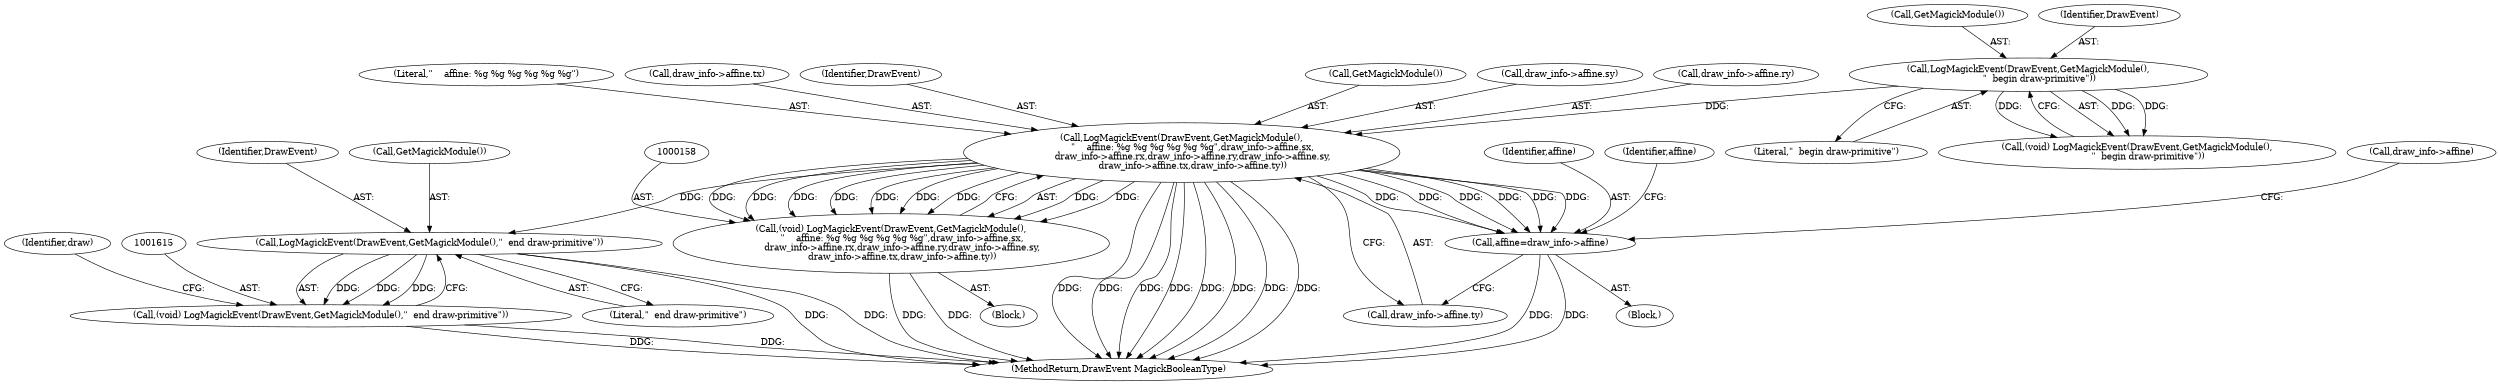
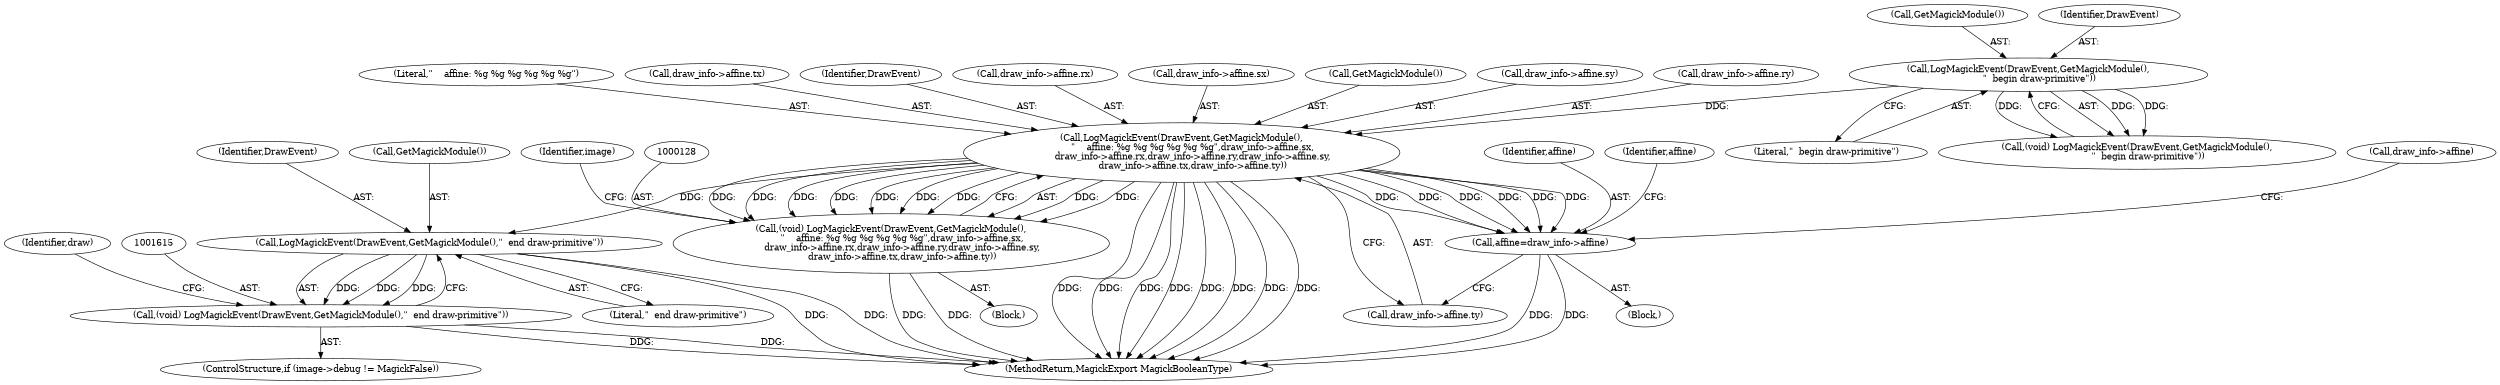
node "(Call,draw_info->affine.rx)": added
node "(Call,draw_info->affine.sx)": added
node "(Identifier,image)": added
node "1000158": label "1000158" -> "1000128"
node "(ControlStructure,if (image->debug != MagickFalse))": added
node "(MethodReturn,DrawEvent MagickBooleanType)": label "(MethodReturn,DrawEvent MagickBooleanType)" -> "(MethodReturn,MagickExport MagickBooleanType)"
